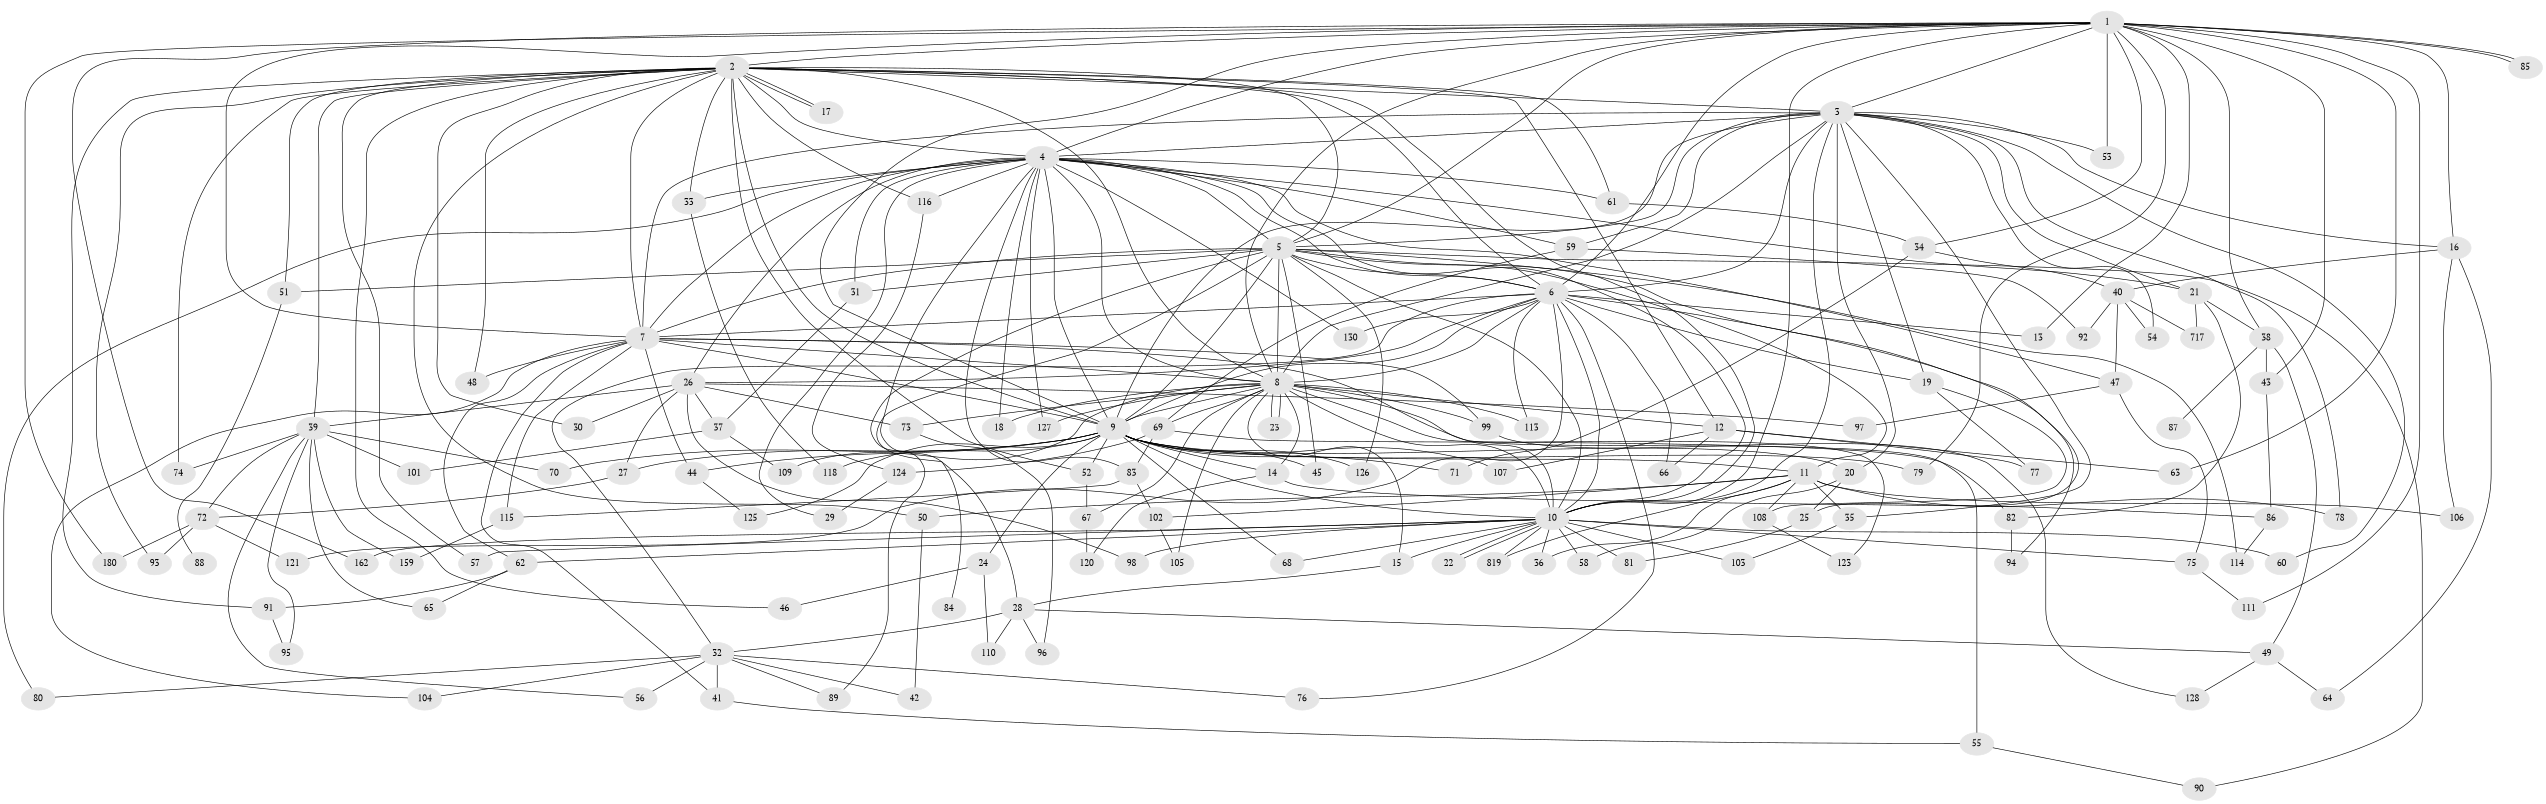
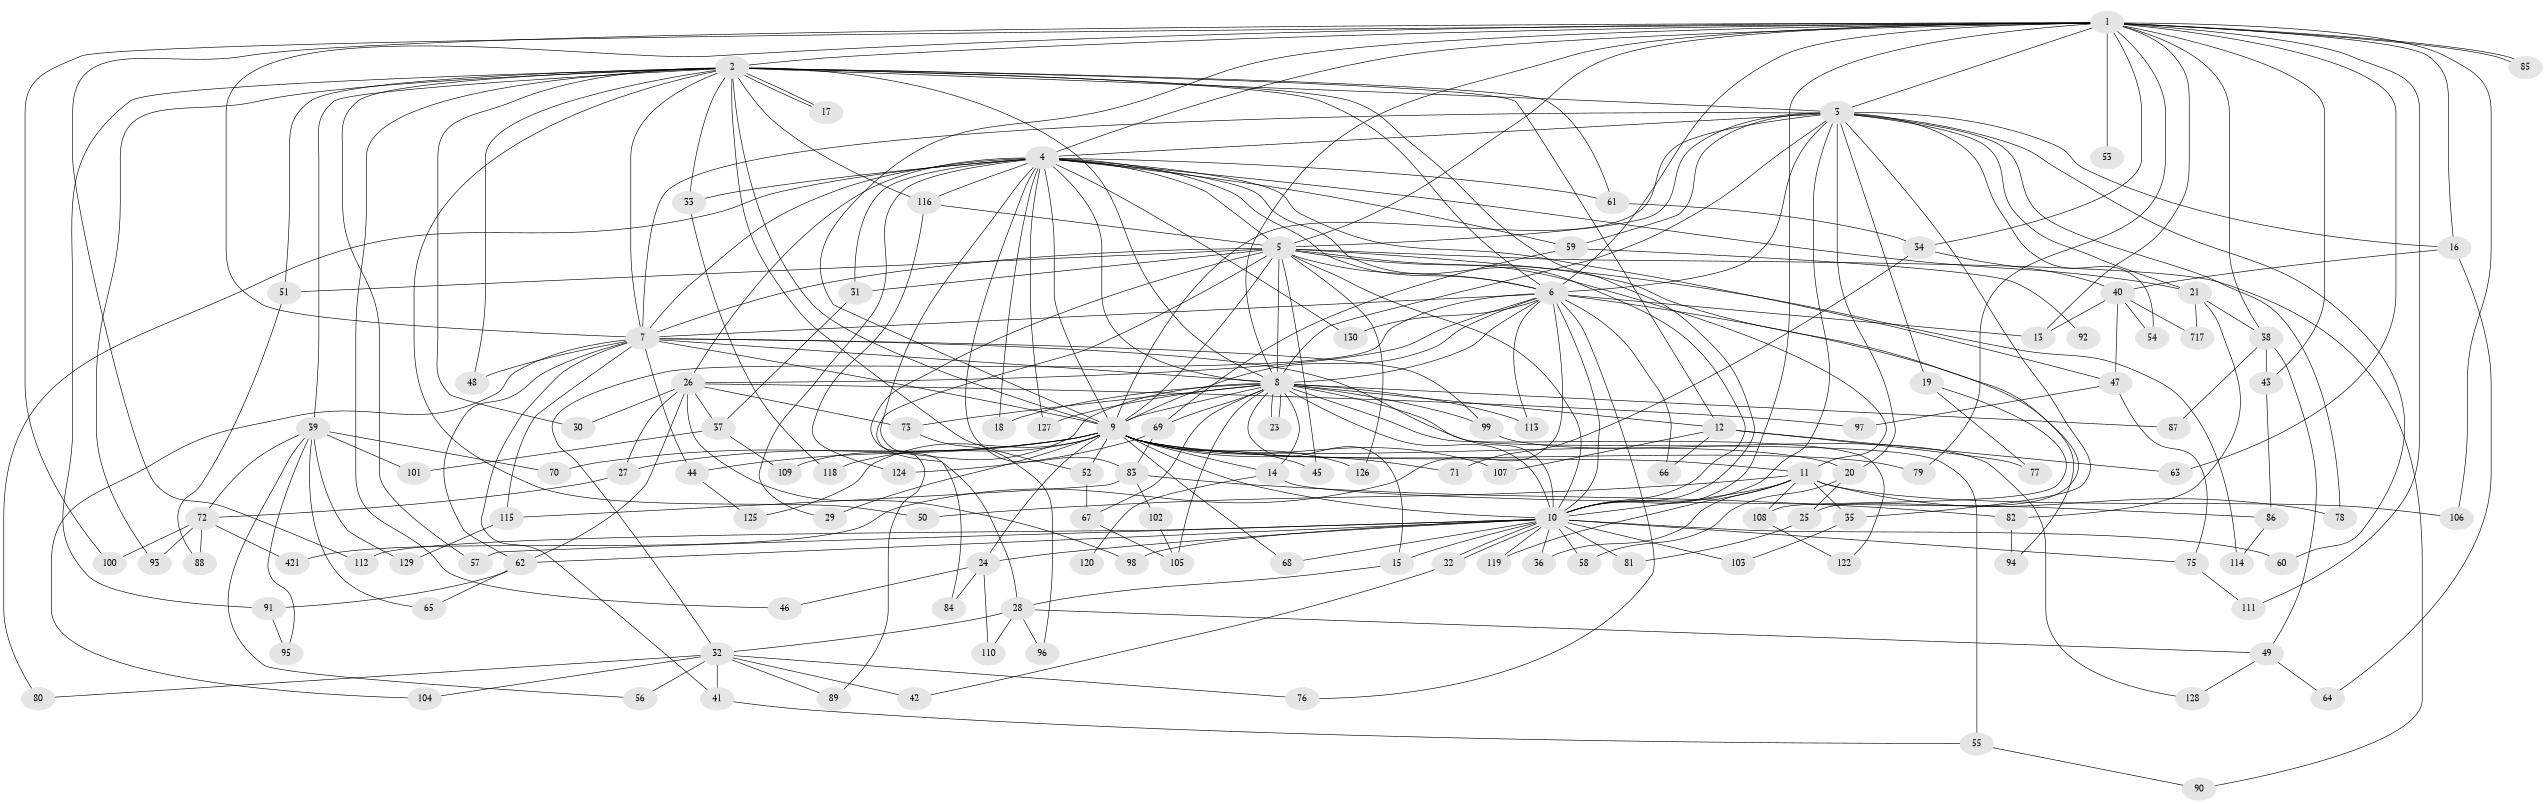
edge "2" -- "5": now "116" -- "5"
edge "3" -- "53": removed
edge "2" -- "4": removed
edge "40" -- "92": now "40" -- "13"
edge "6" -- "19": removed
edge "16" -- "106": now "1" -- "106"
edge "26" -- "39": now "26" -- "62"
edge "8" -- "87": added
edge "69" -- "82": now "83" -- "82"
node "74": removed
edge "124" -- "29": now "9" -- "29"
edge "11" -- "102": now "11" -- "10"
edge "72" -- "88": added
edge "67" -- "120": now "67" -- "105"
edge "10" -- "24": added
node "180": label "180" -> "100"
node "121": label "121" -> "421"
node "162": label "162" -> "112"
node "159": label "159" -> "129"
node "819": label "819" -> "119"
node "123": label "123" -> "122"
edge "24" -- "84": added
edge "50" -- "42": now "22" -- "42"
